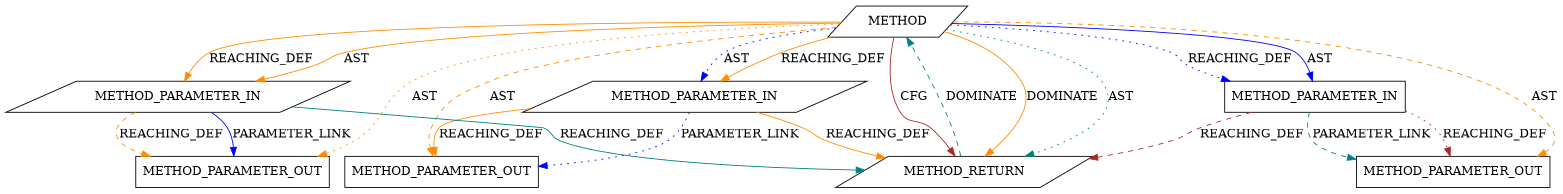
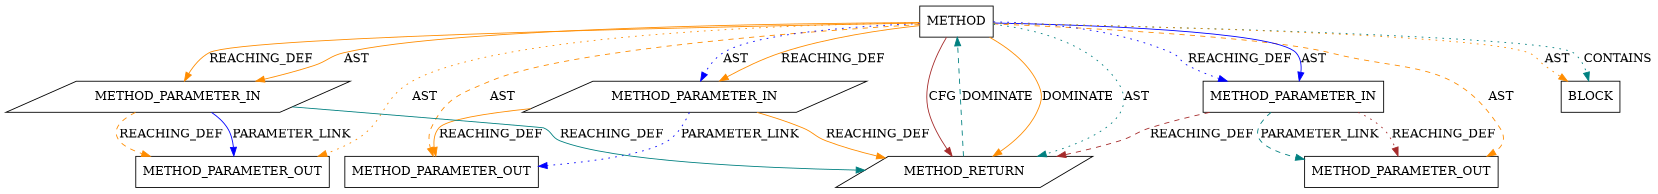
node "METHOD": shape parallelogram -> box
node "BLOCK": added
